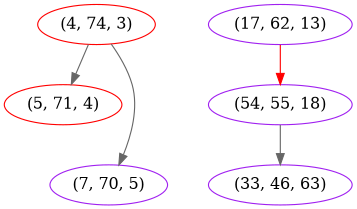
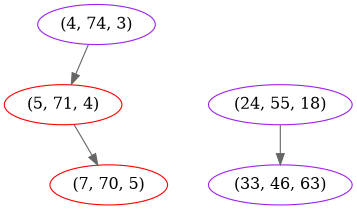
node "(4, 74, 3)": color red -> purple
node "(17, 62, 13)": removed
edge "(4, 74, 3)" -> "(7, 70, 5)": now "(5, 71, 4)" -> "(7, 70, 5)"
node "(54, 55, 18)": label "(54, 55, 18)" -> "(24, 55, 18)"
node "(7, 70, 5)": color purple -> red
